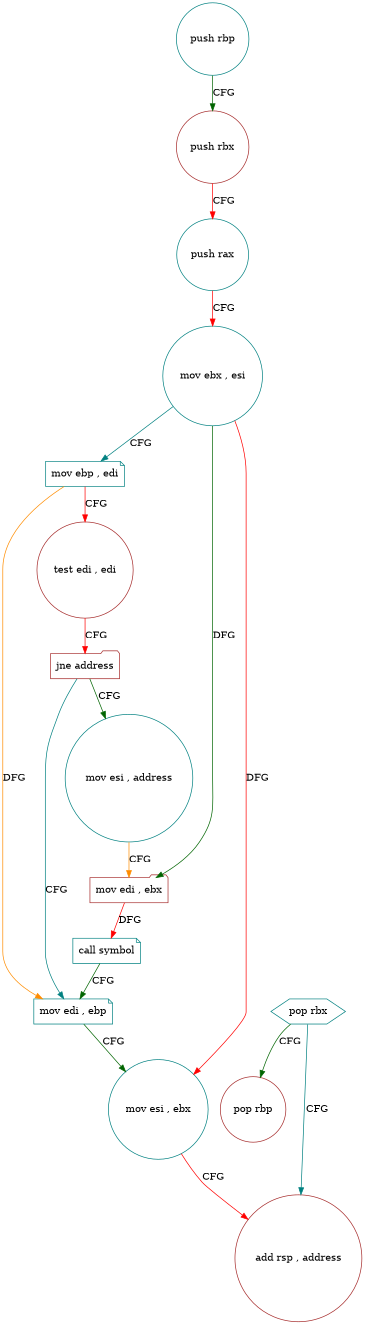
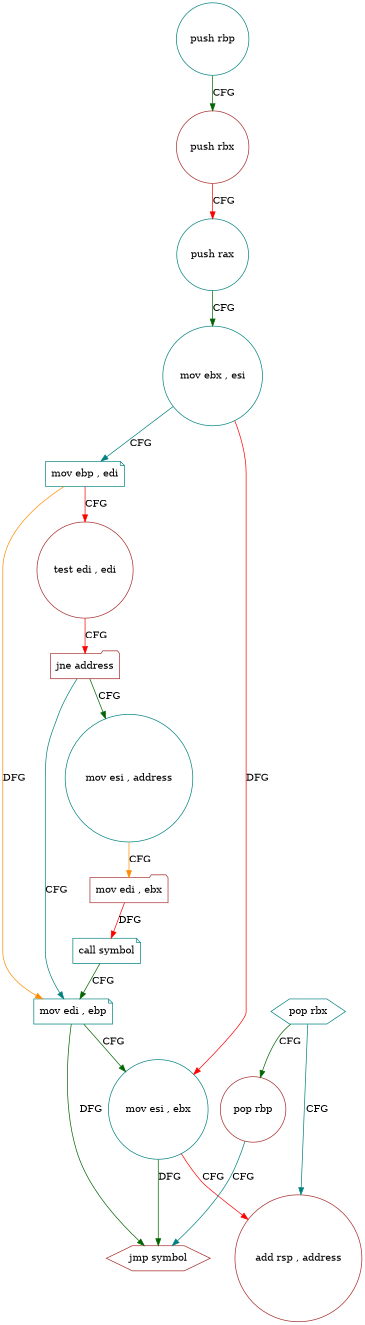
edge "push rax" -> "mov ebx , esi": color red -> darkgreen
edge "mov ebx , esi" -> "mov edi , ebx": removed, label "DFG"
node "jmp symbol": added
